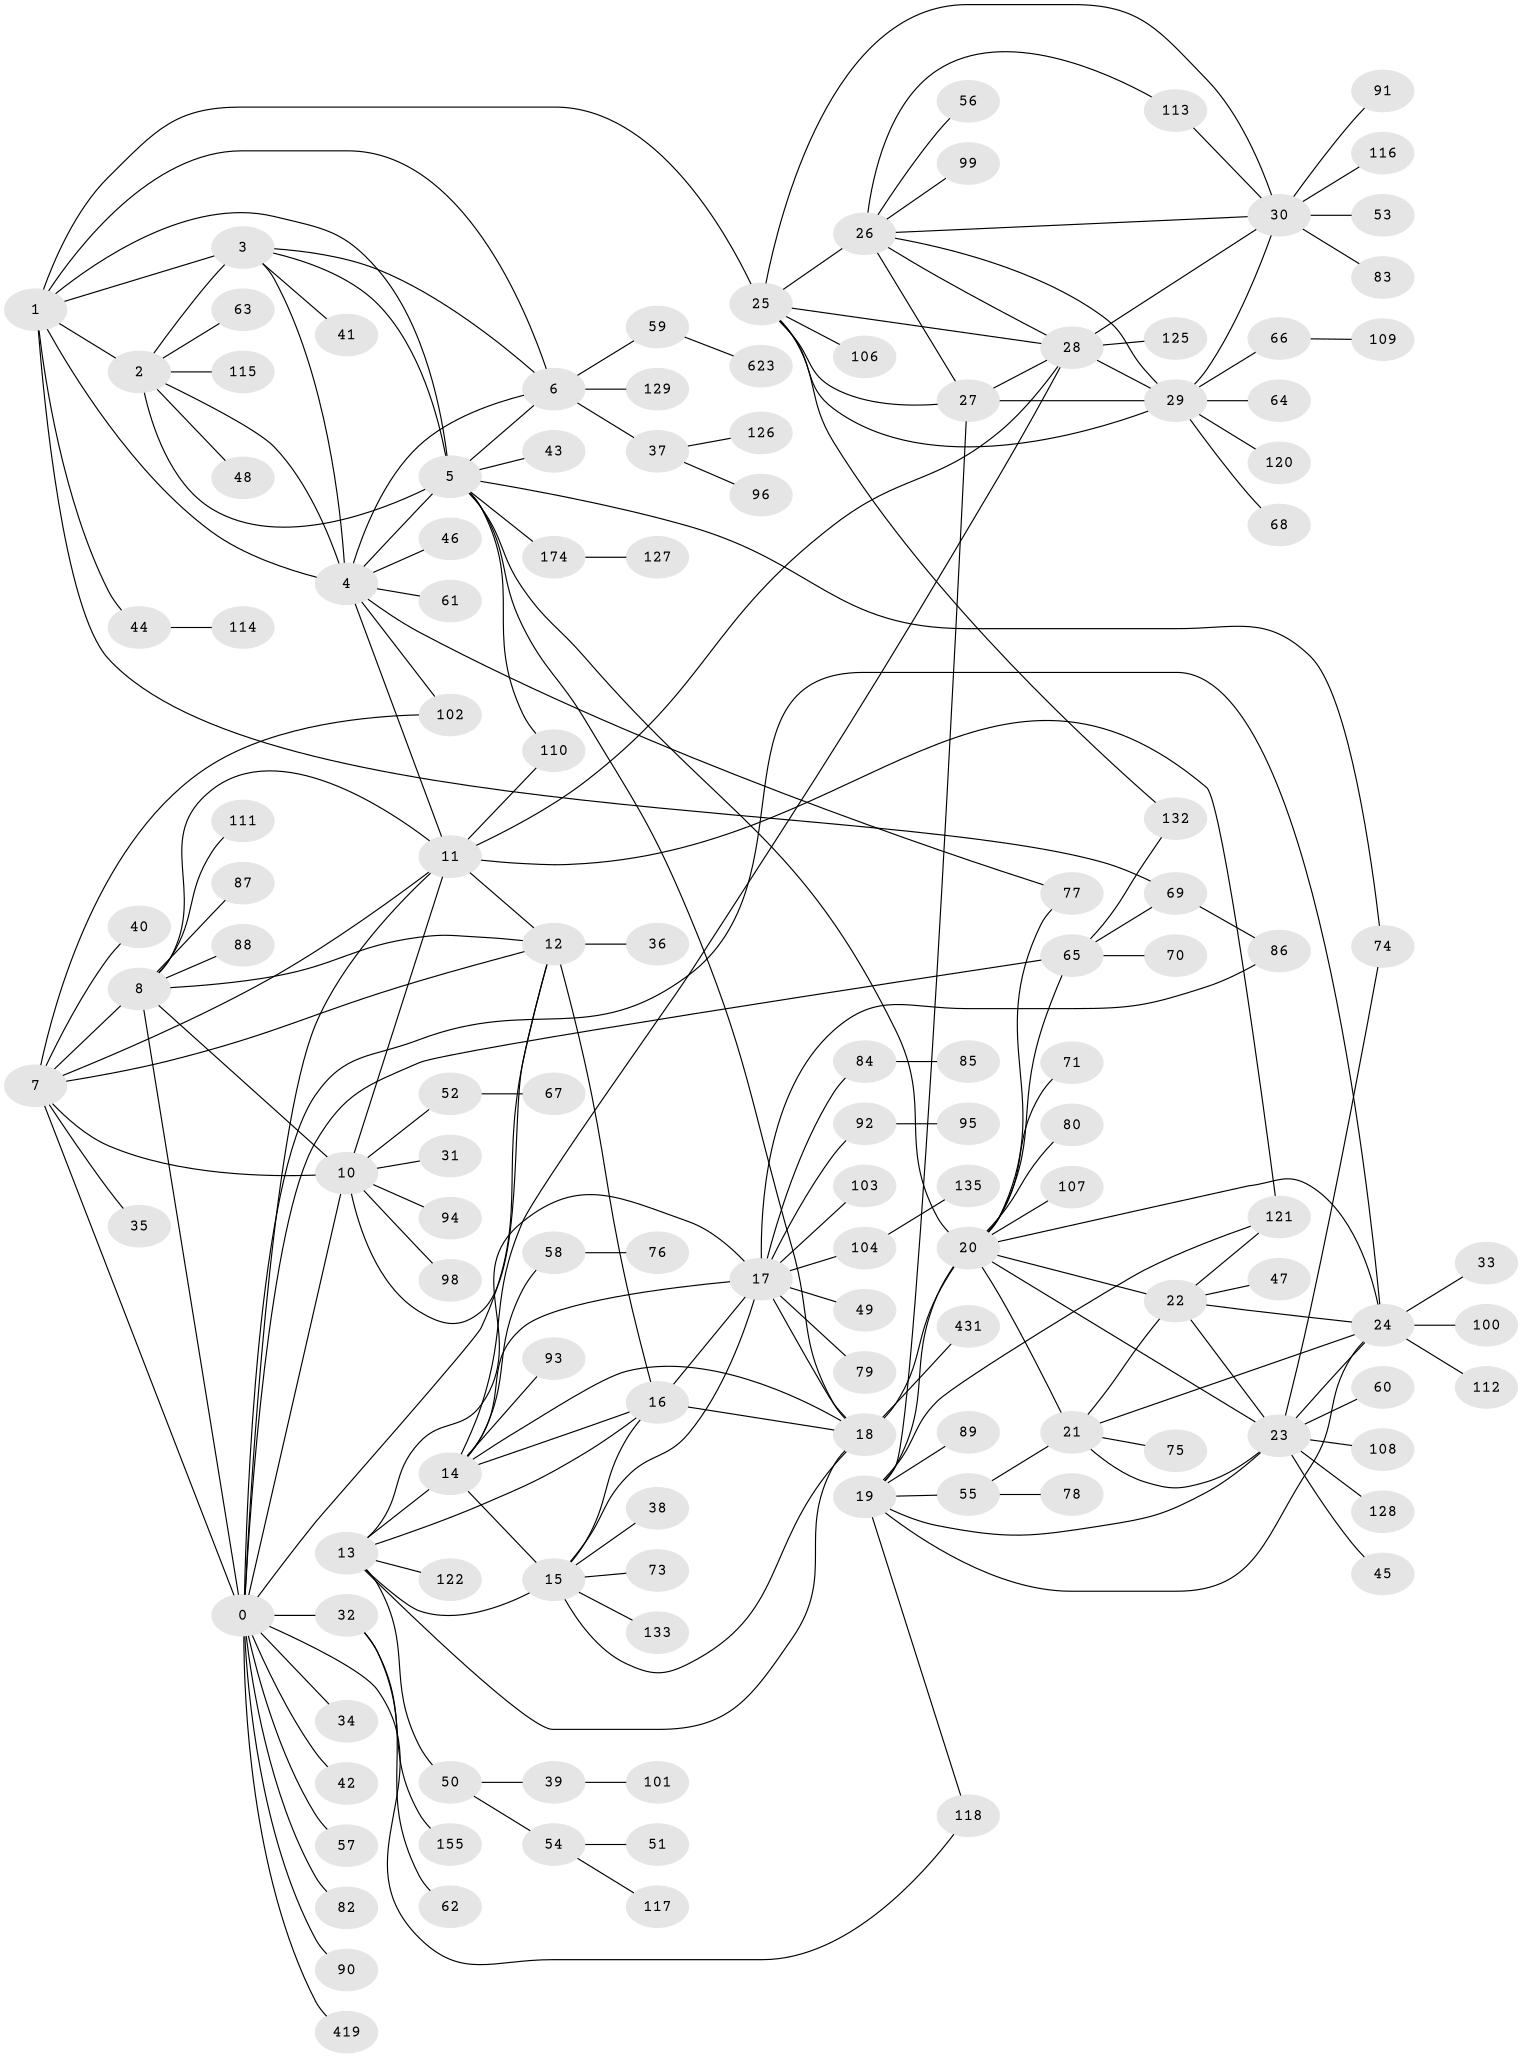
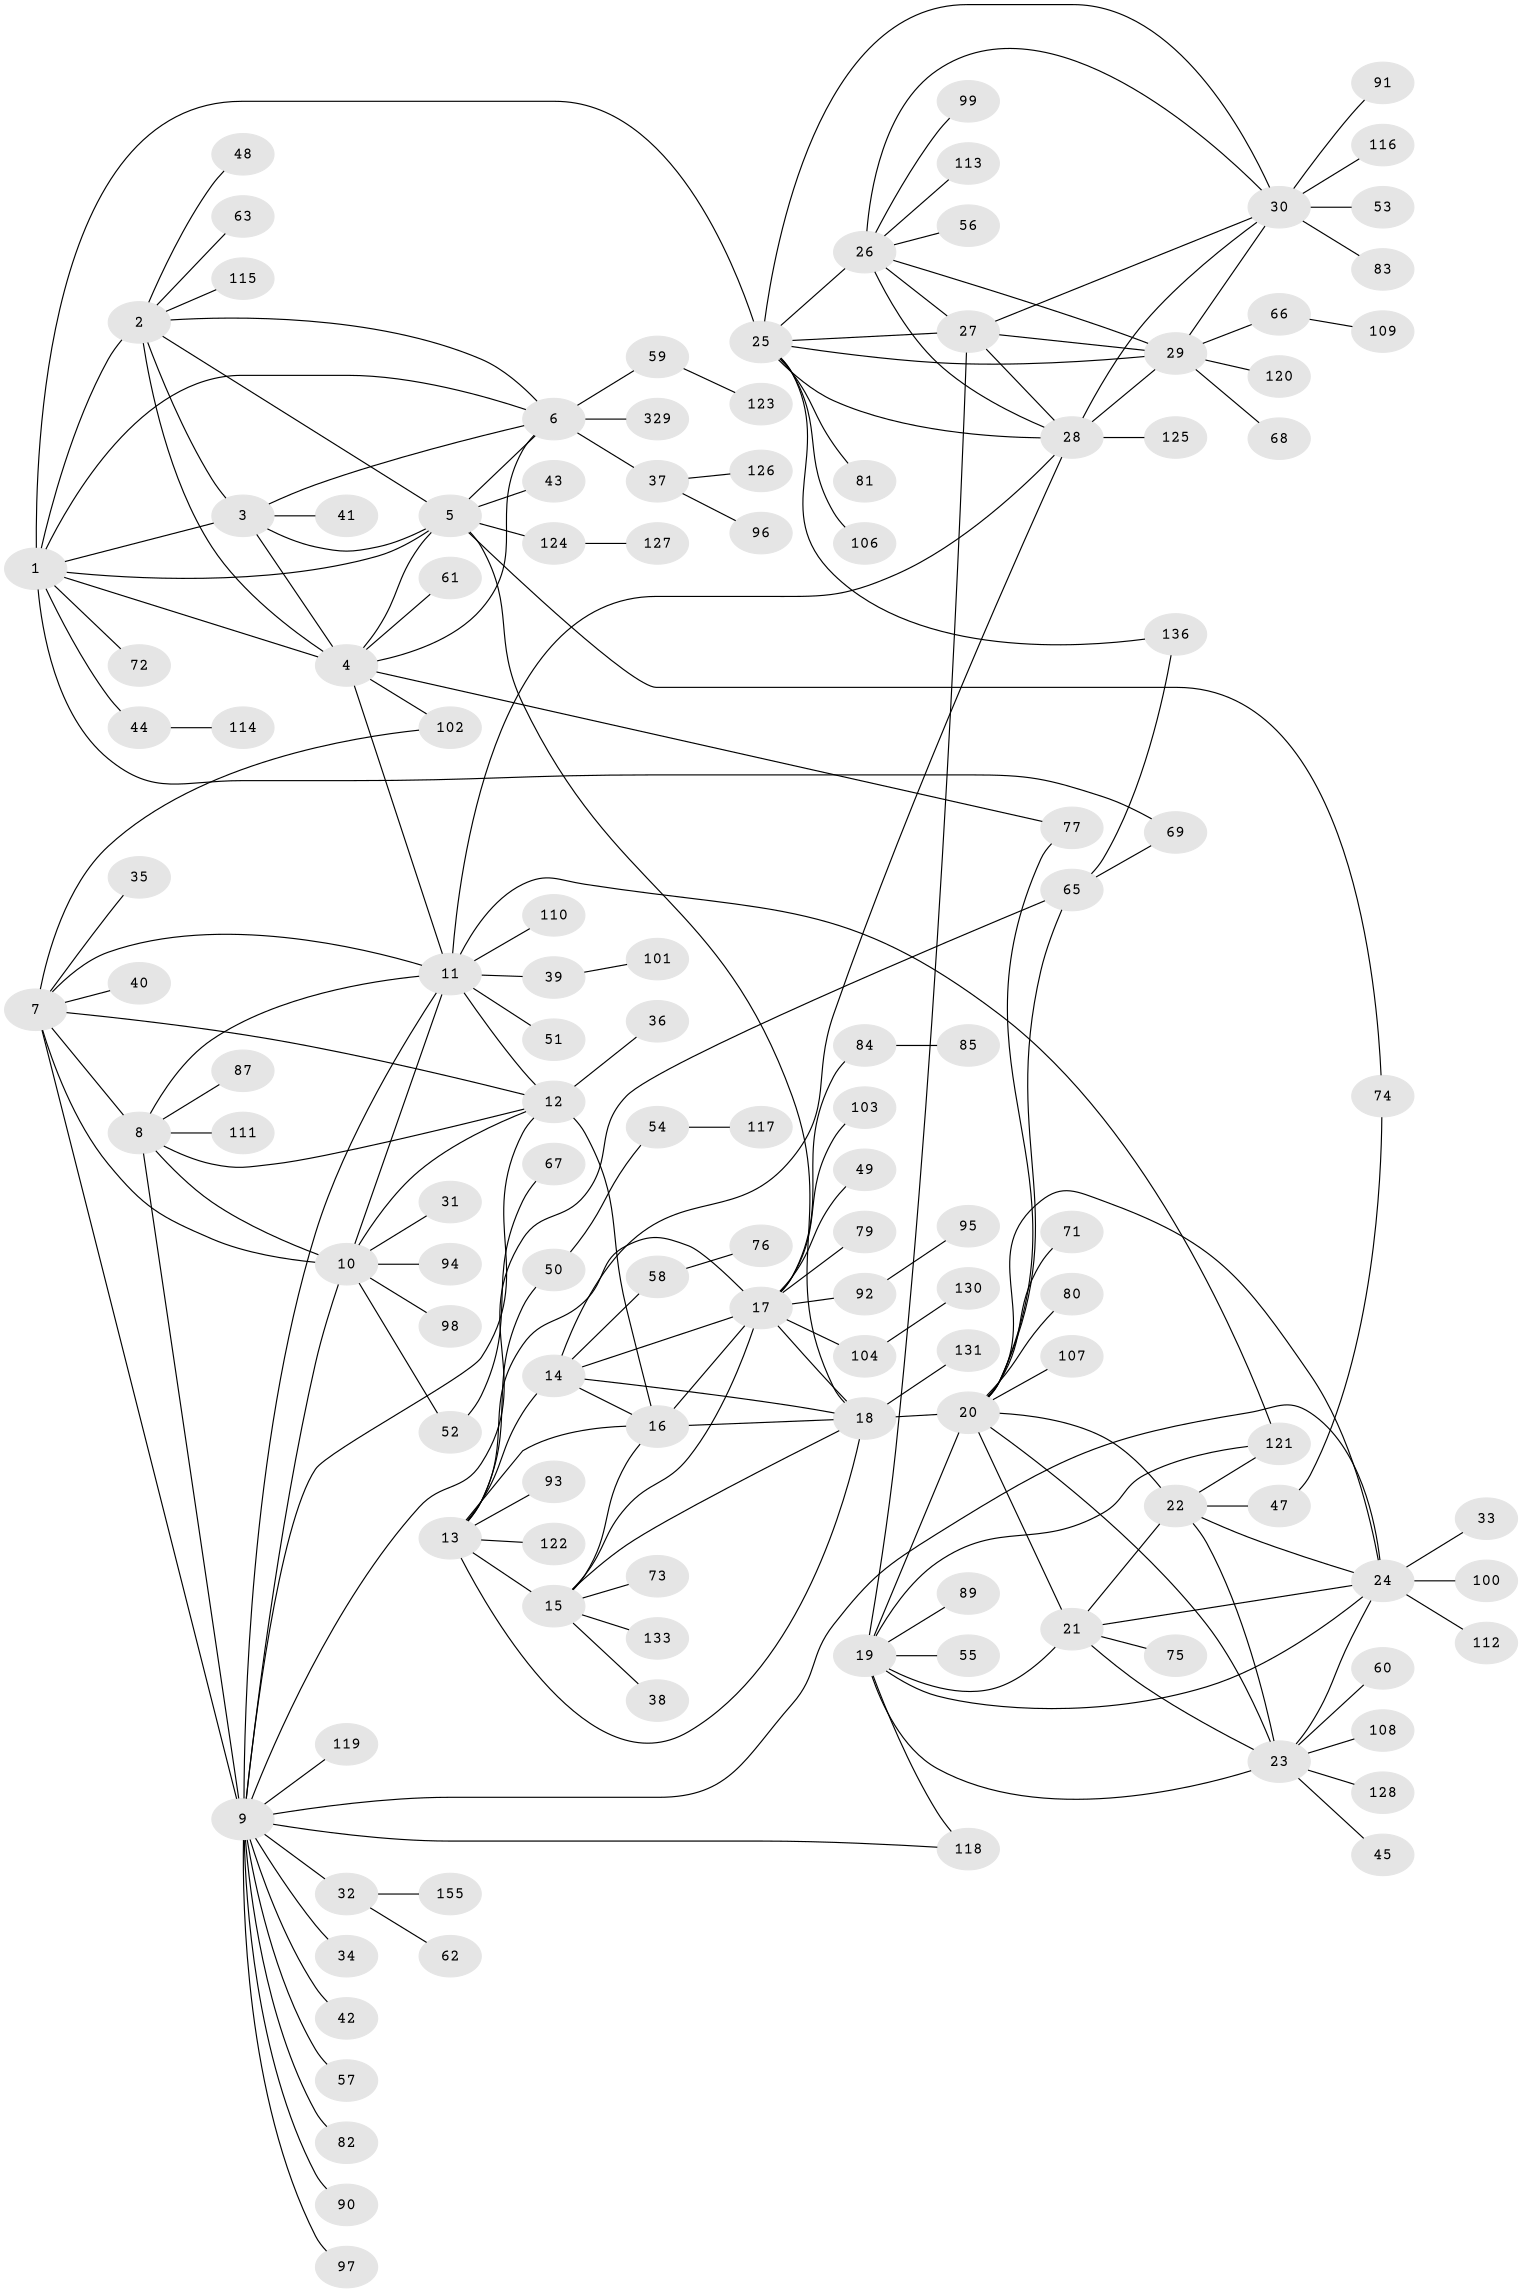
edge "113" -- "30": now "27" -- "30"
edge "2" -- "6": added
node "623": label "623" -> "123"
node "129": label "129" -> "329"
node "64": removed
node "81": added
node "46": removed
node "174": label "174" -> "124"
edge "5" -- "110": removed
node "72": added
edge "5" -- "20": removed
node "132": label "132" -> "136"
node "88": removed
node "86": removed
node "70": removed
node "135": label "135" -> "130"
edge "74" -- "23": now "74" -- "47"
node "431": label "431" -> "131"
edge "93" -- "14": now "93" -- "13"
edge "21" -- "55": now "21" -- "19"
node "78": removed
edge "14" -- "15": removed
node "0": label "0" -> "9"
edge "50" -- "39": now "11" -- "39"
edge "54" -- "51": now "11" -- "51"
node "419": label "419" -> "119"
node "97": added
